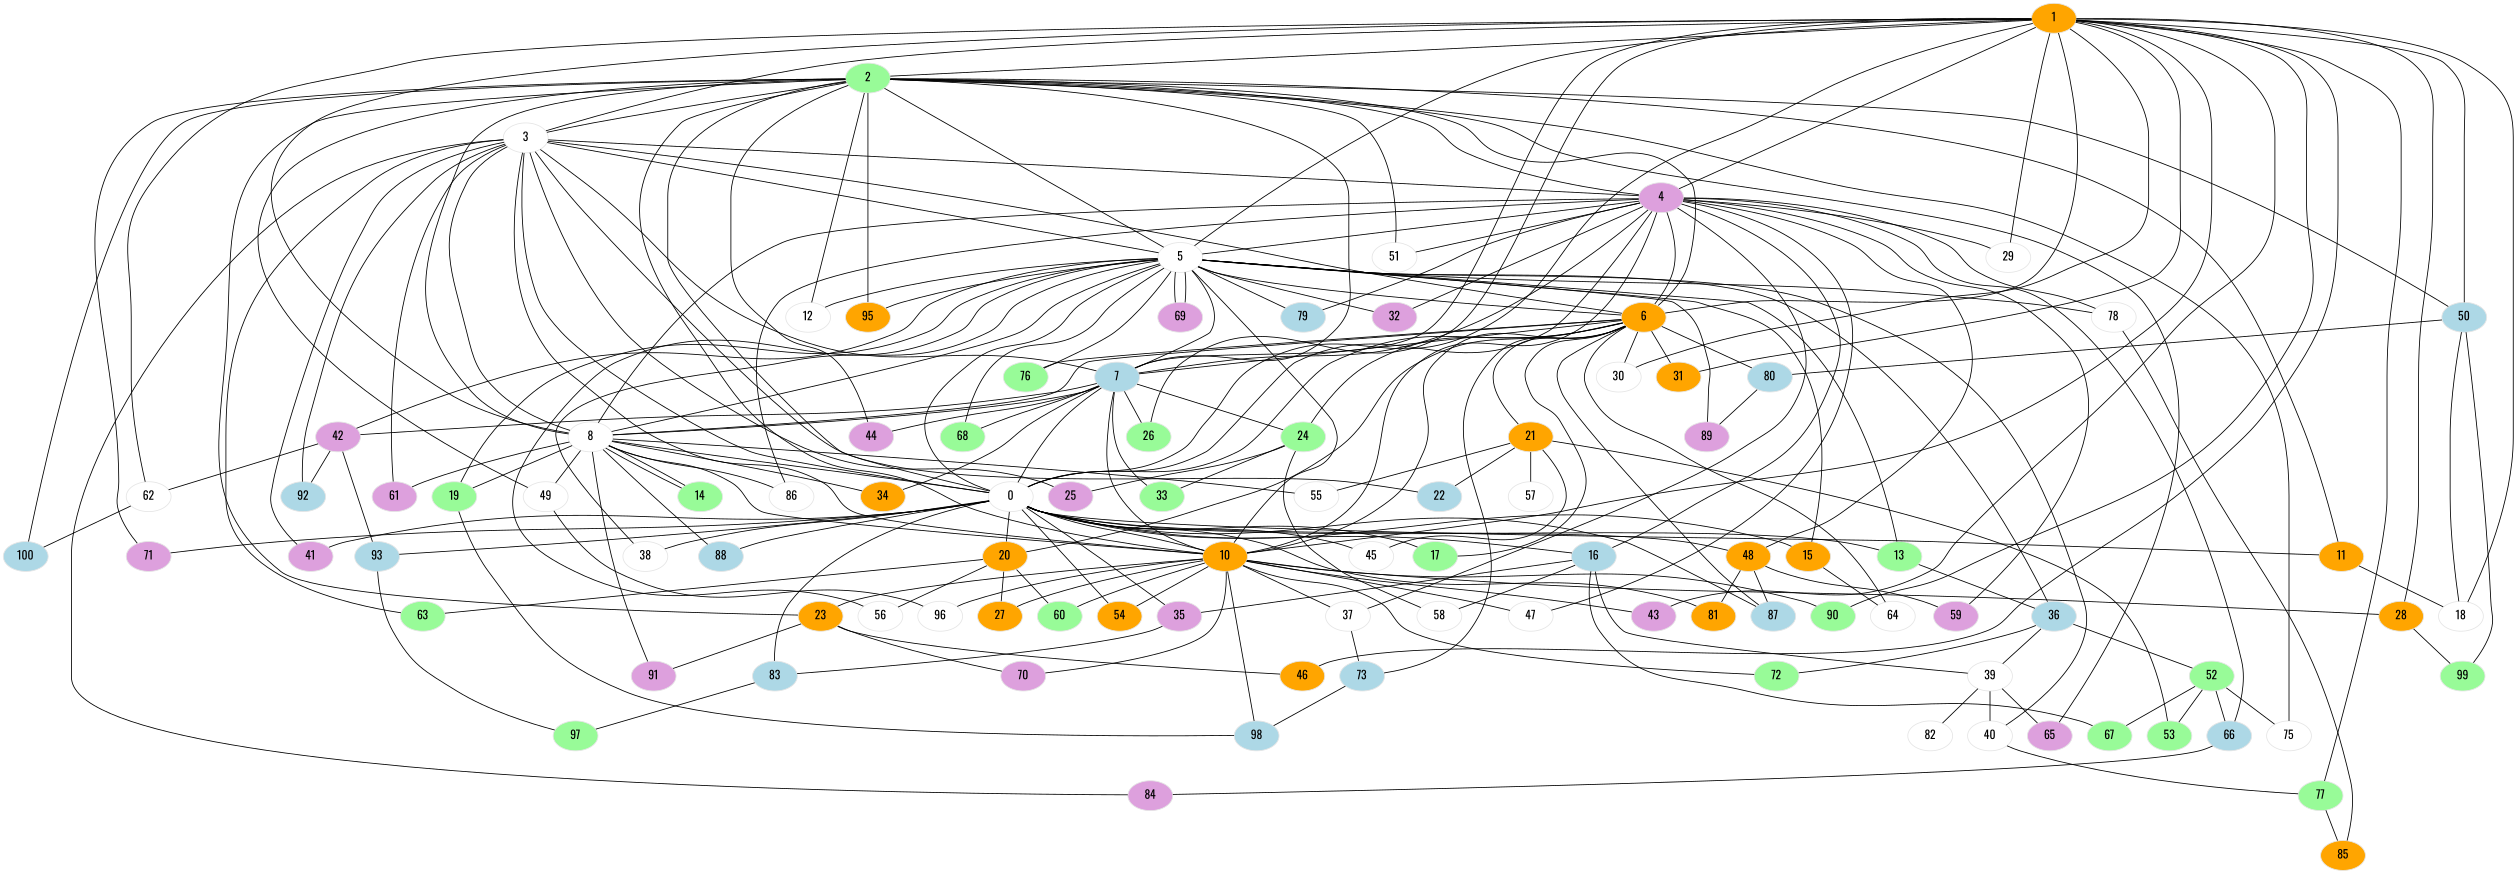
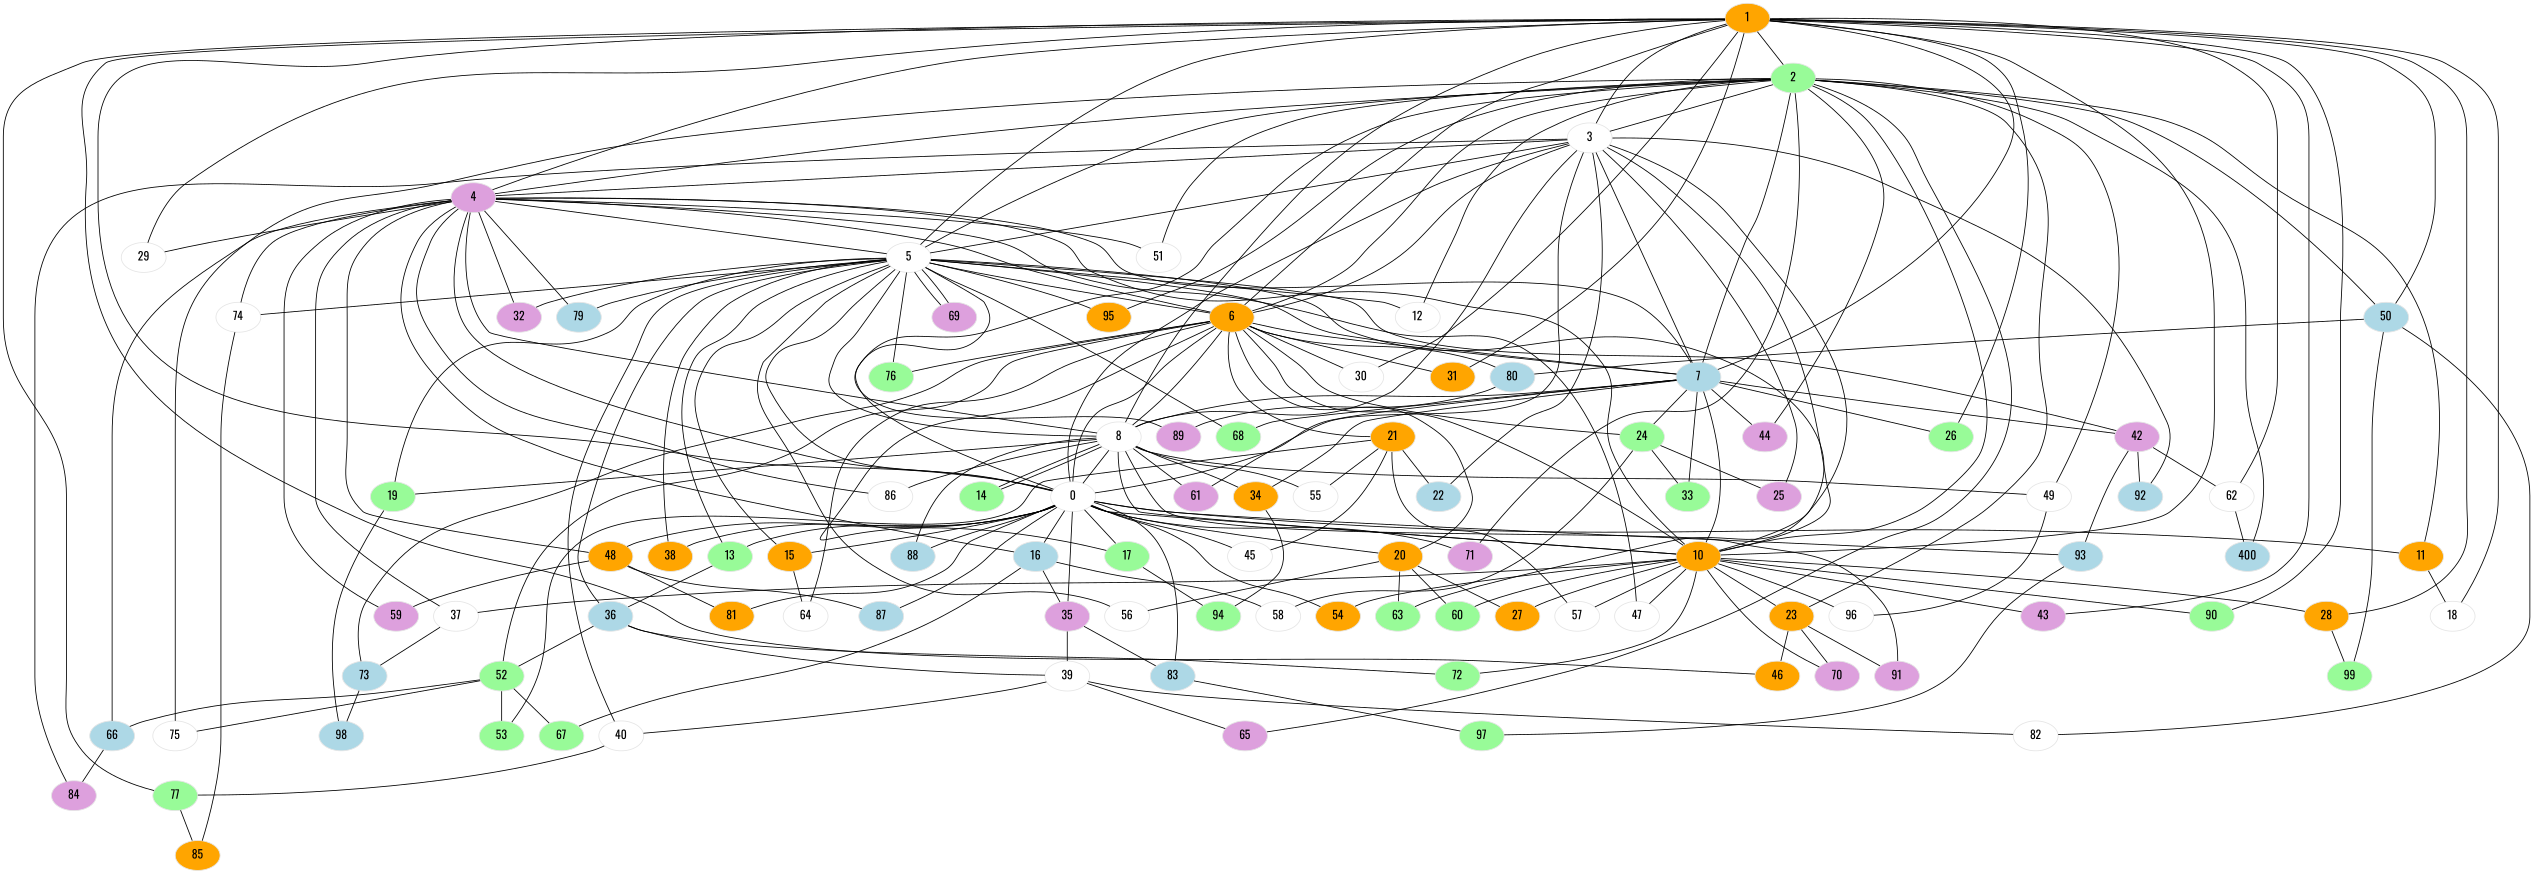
edge "2" -- "8": removed
node "78": label "78" -> "74"
edge "6" -- "87": now "6" -- "52"
edge "50" -- "18": now "50" -- "82"
node "100": label "100" -> "400"
node "41": removed
node "38": fillcolor white -> orange
node "94": added
edge "10" -- "98": now "10" -- "57"
edge "16" -- "39": now "35" -- "39"
